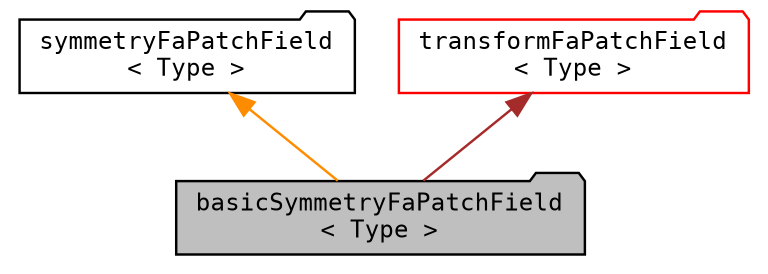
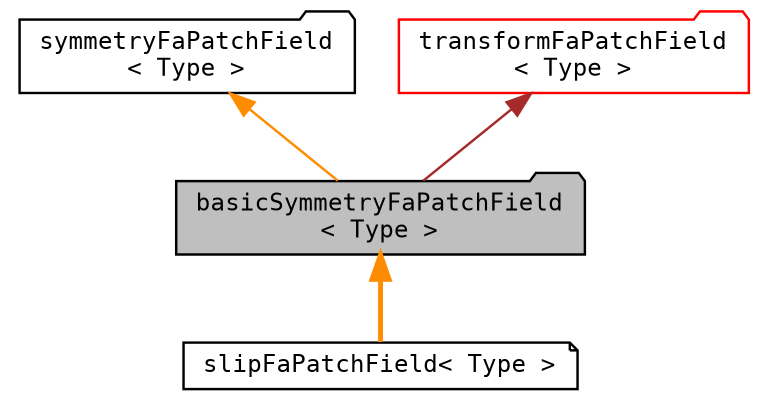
node "slipFaPatchField< Type >": added
